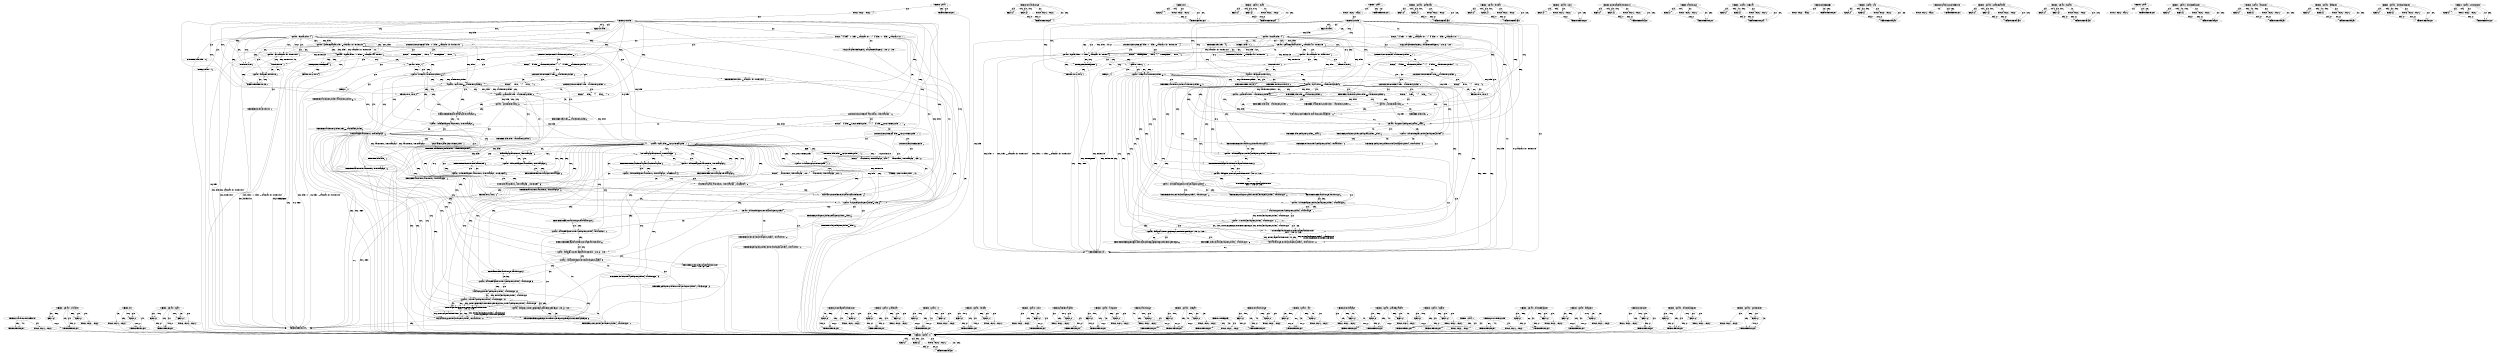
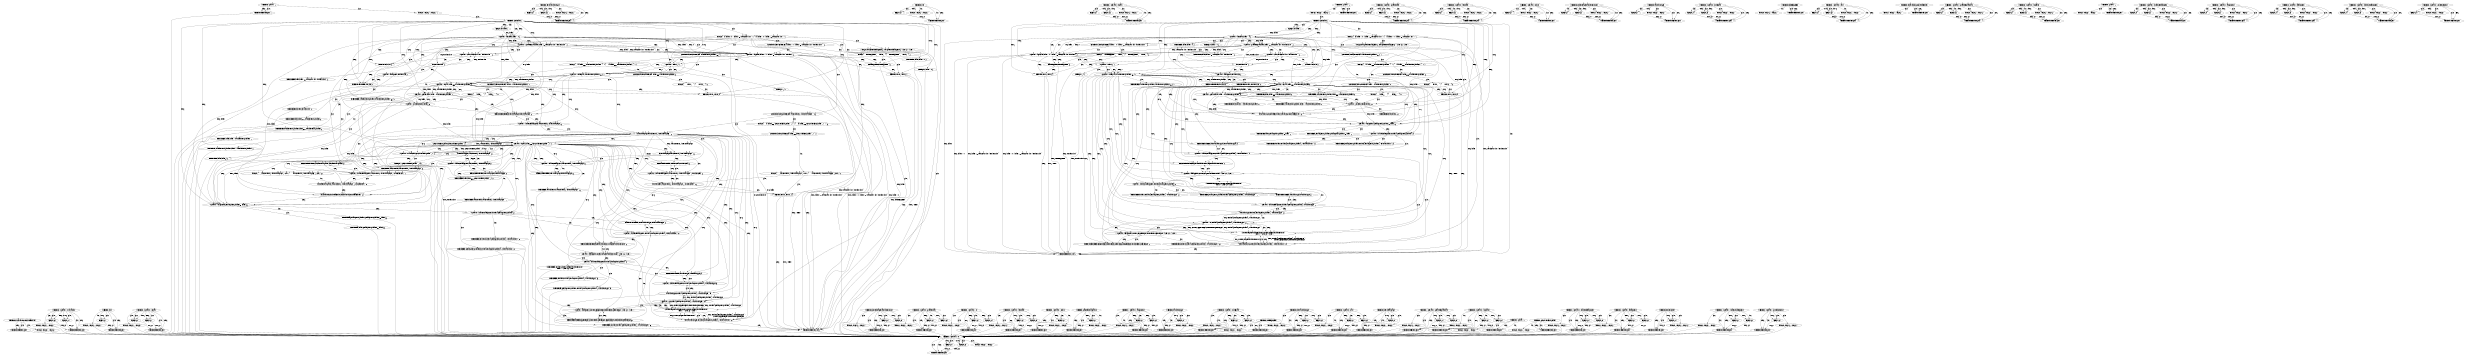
node "(CONTROL_STRUCTURE,ELSE,else)": removed
edge "(<operator>.equals,index == GetCurrentEntryIndex() - 1)" -> "(<operator>.subtraction,GetCurrentEntryIndex() - 1)": label "DDG: entries_.size" -> "AST: "
edge "(IDENTIFIER,index,index == GetCurrentEntryIndex() - 1)" -> "(<operator>.subtraction,GetCurrentEntryIndex() - 1)": now "(GetCurrentEntryIndex,GetCurrentEntryIndex())" -> "(<operator>.subtraction,GetCurrentEntryIndex() - 1)"
edge "(<operator>.subtraction,GetCurrentEntryIndex() - 1)" -> "(LITERAL,1,GetCurrentEntryIndex() - 1)": label "DDG: entries_.size" -> "AST: "
